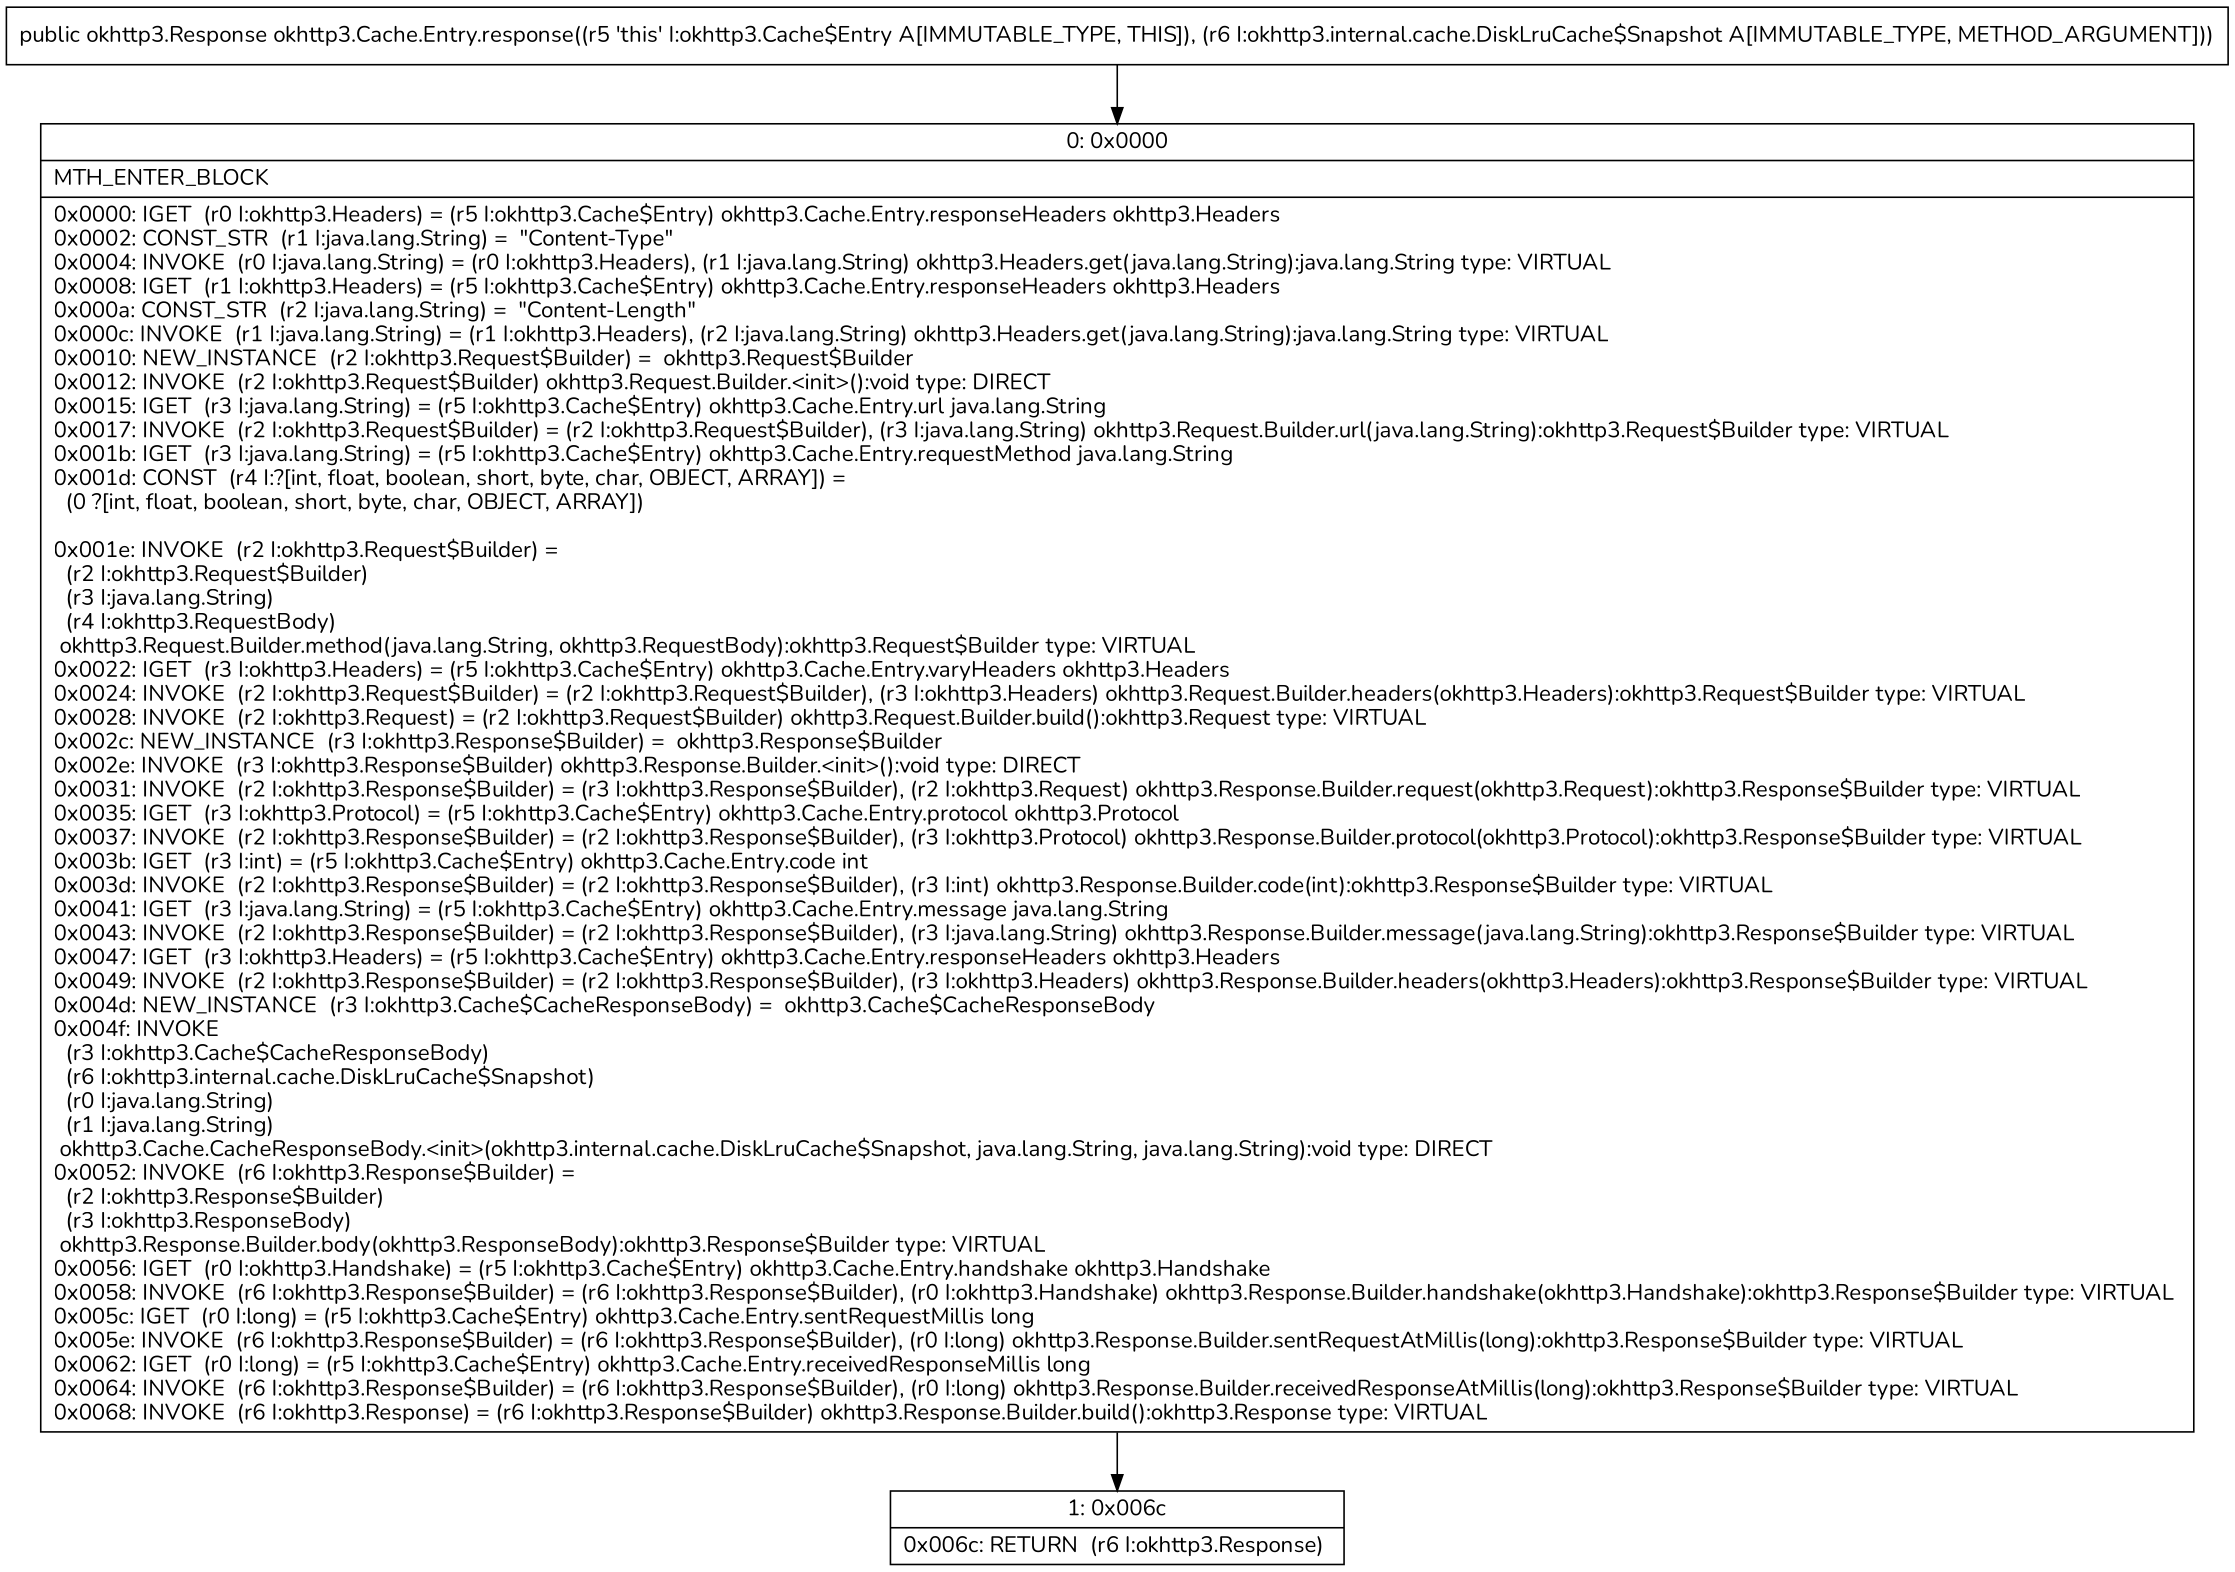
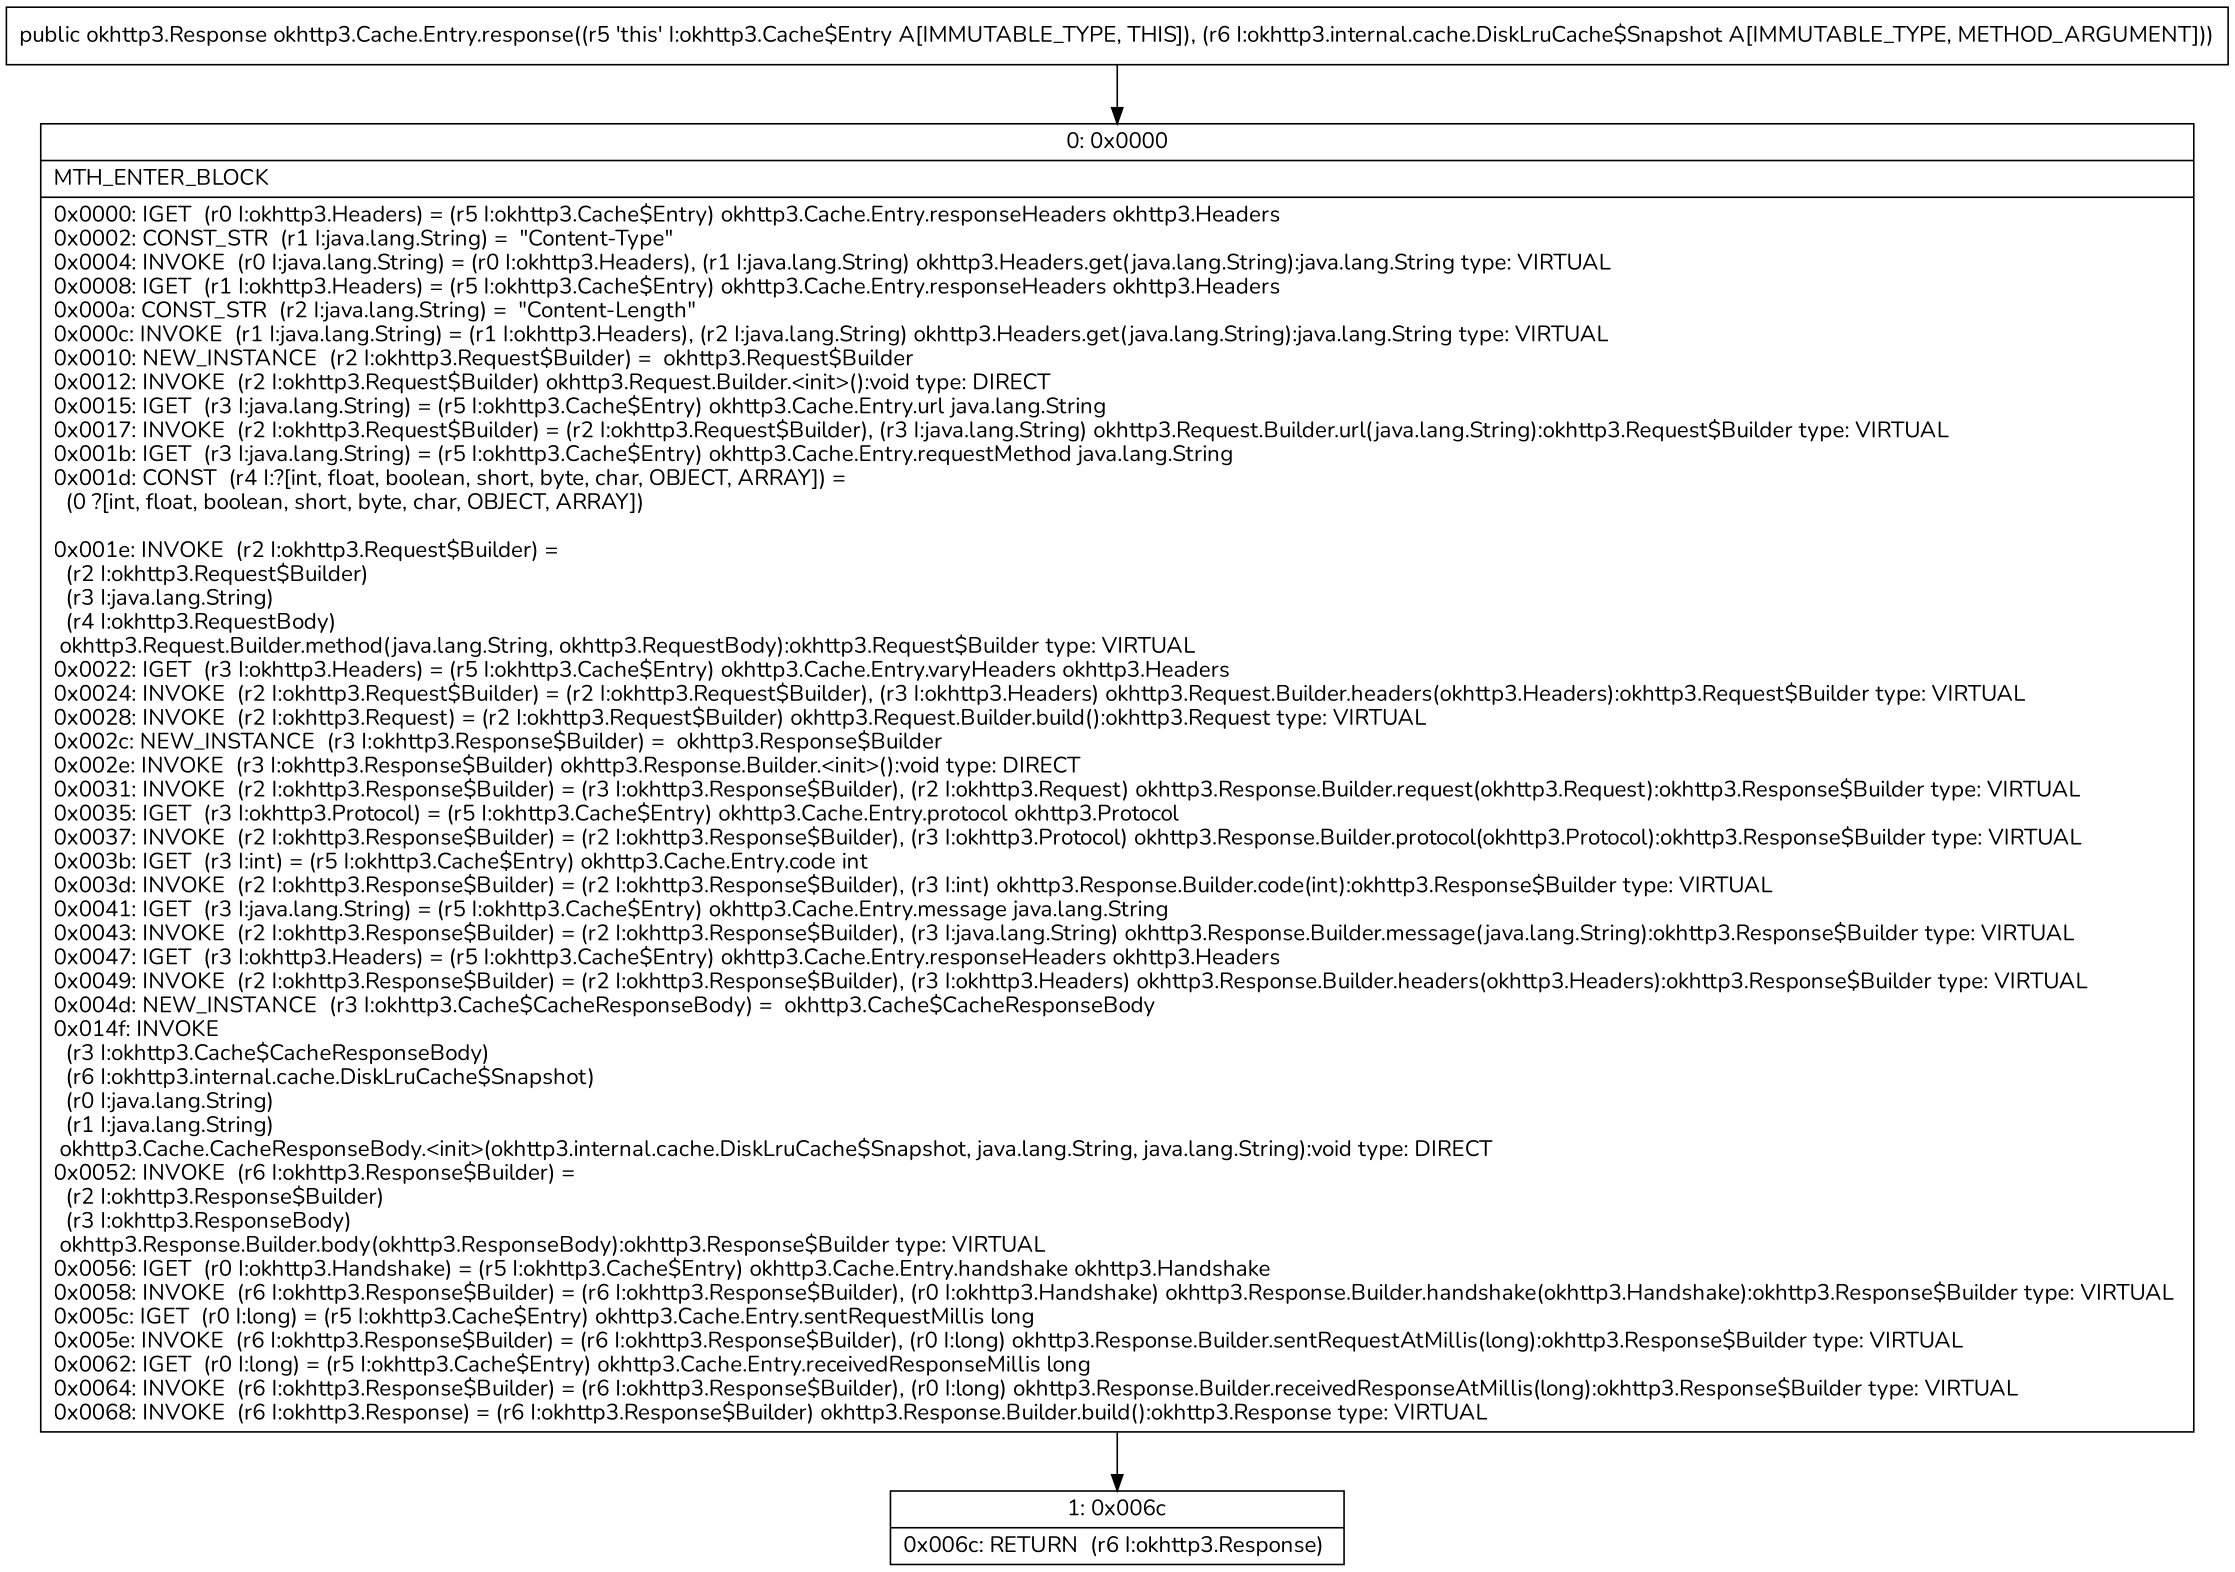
node "0: 0x0000": text "0x004f: INVOKE" -> "0x014f: INVOKE"
